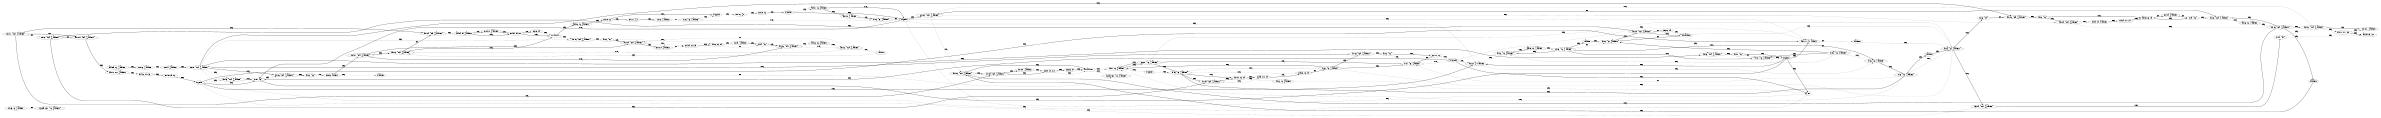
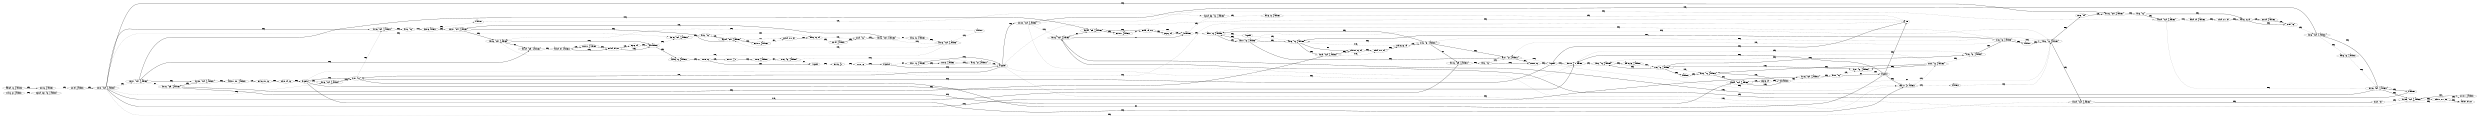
edge "udiv x10 , x8 , x9" -> "add sp , sp , # address": now "ldp x29 , x30 , [ sp , # address ]" -> "add sp , sp , # address"
edge "stur x0 , [ x29 , #- address ]" -> "stur x1 , [ x29 , #- address ]": added, label "CFG"
